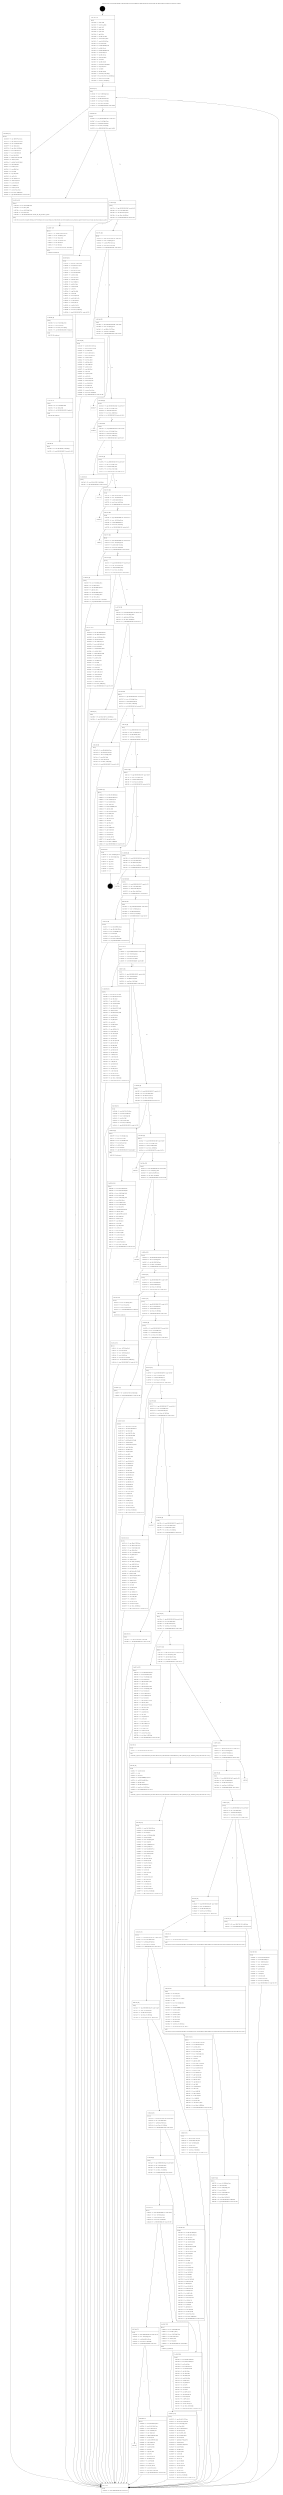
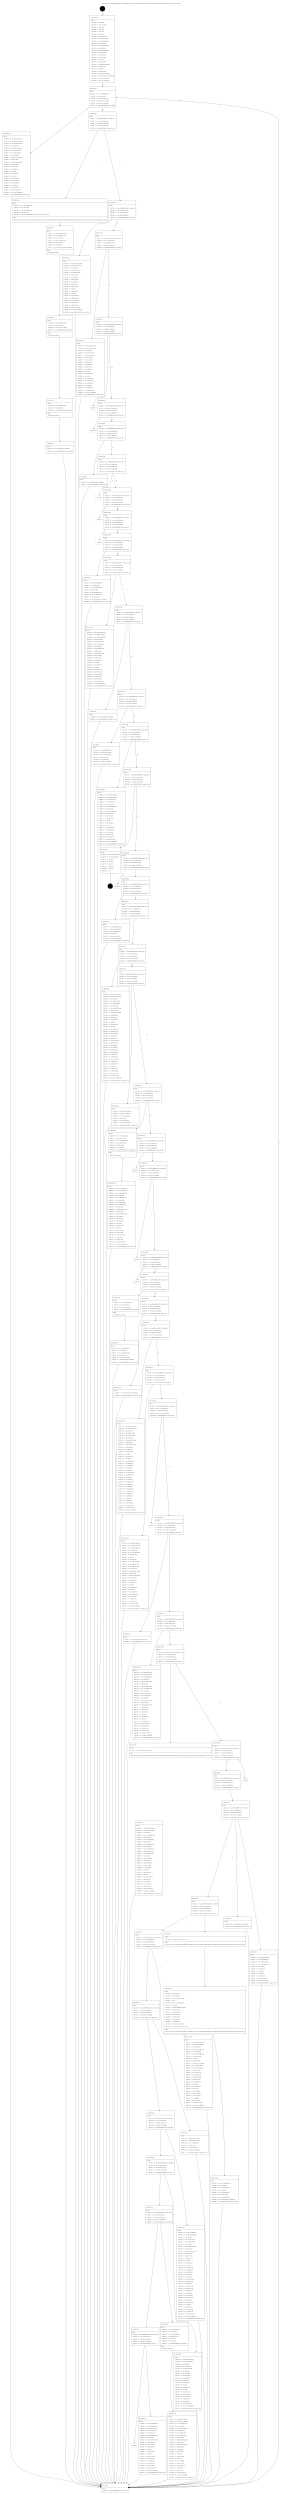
node "0x401f6c [40]": removed
